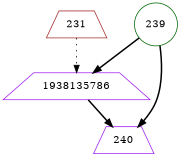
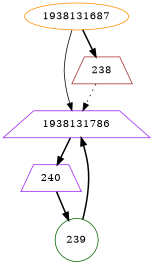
node "1938131687": added
node "231": label "231" -> "238"
edge "239" -> "240": reversed
node "1938135786": label "1938135786" -> "1938131786"
